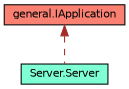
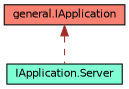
node "Server.Server": label "Server.Server" -> "IApplication.Server"
